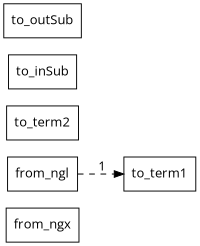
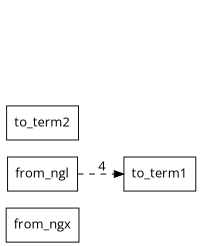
node "to_outSub": removed
node "to_inSub": removed
edge "from_ngl" -> "to_term1": label "1" -> "4"
